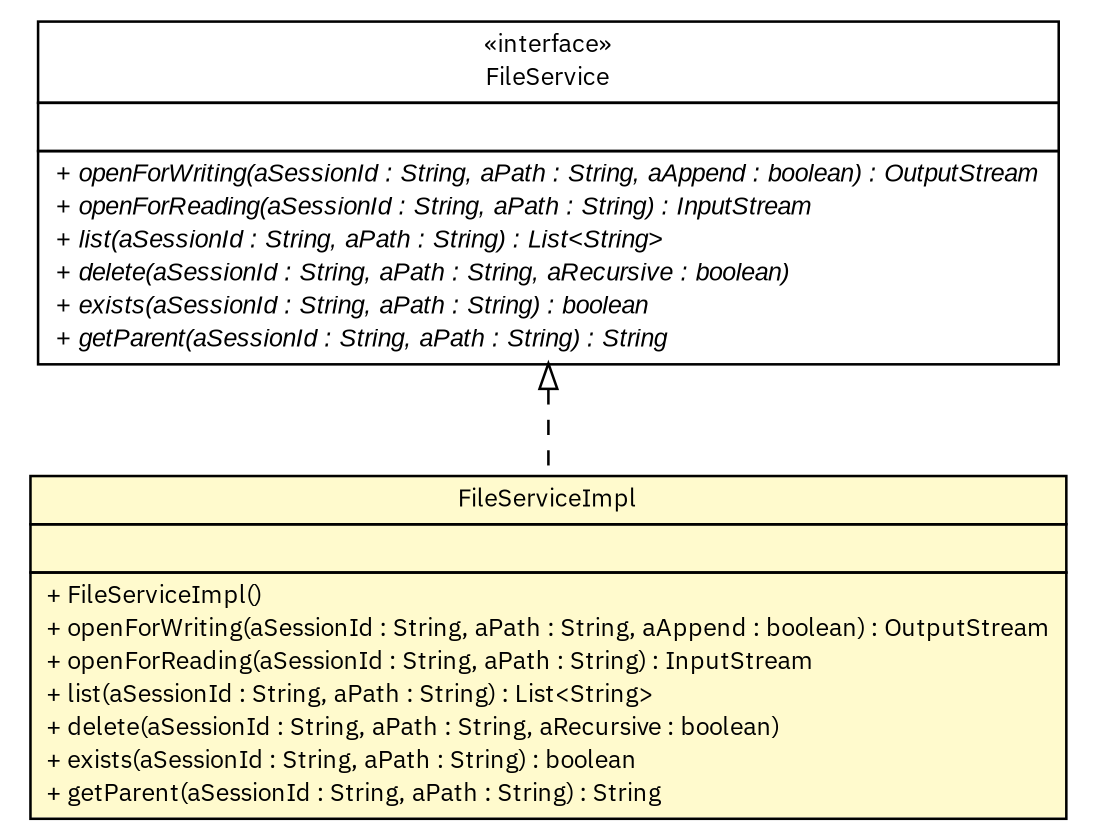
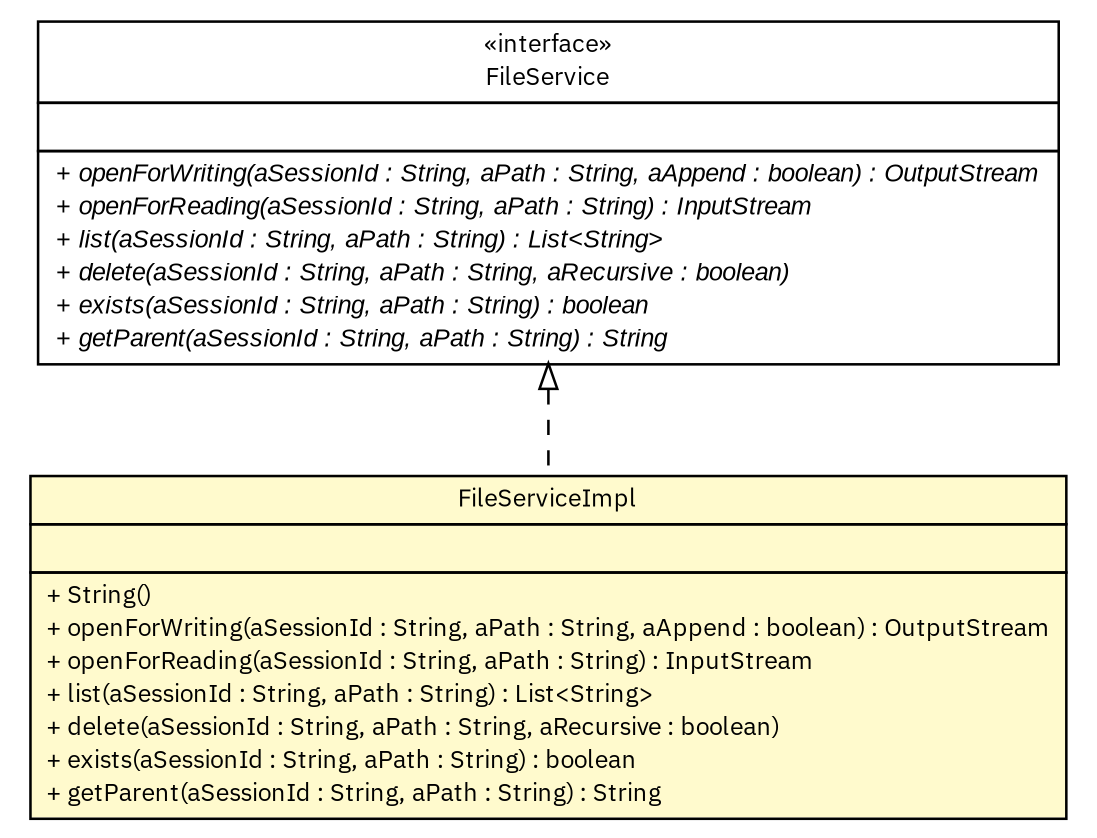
node "FileServiceImpl": text "+ FileServiceImpl()" -> "+ String()"
